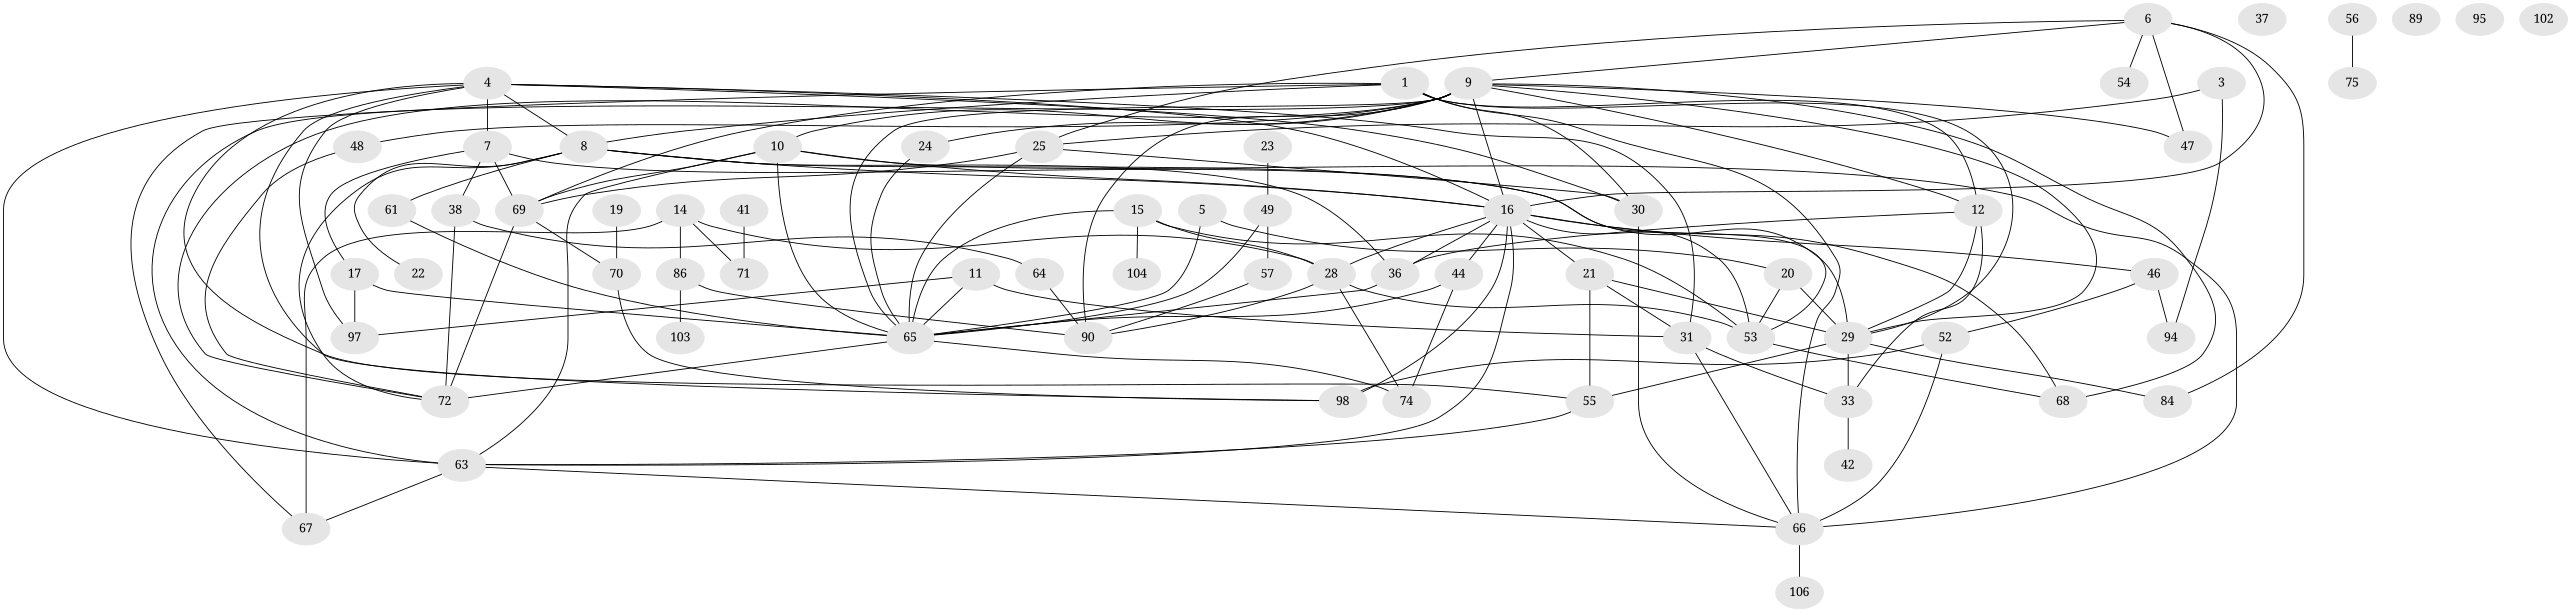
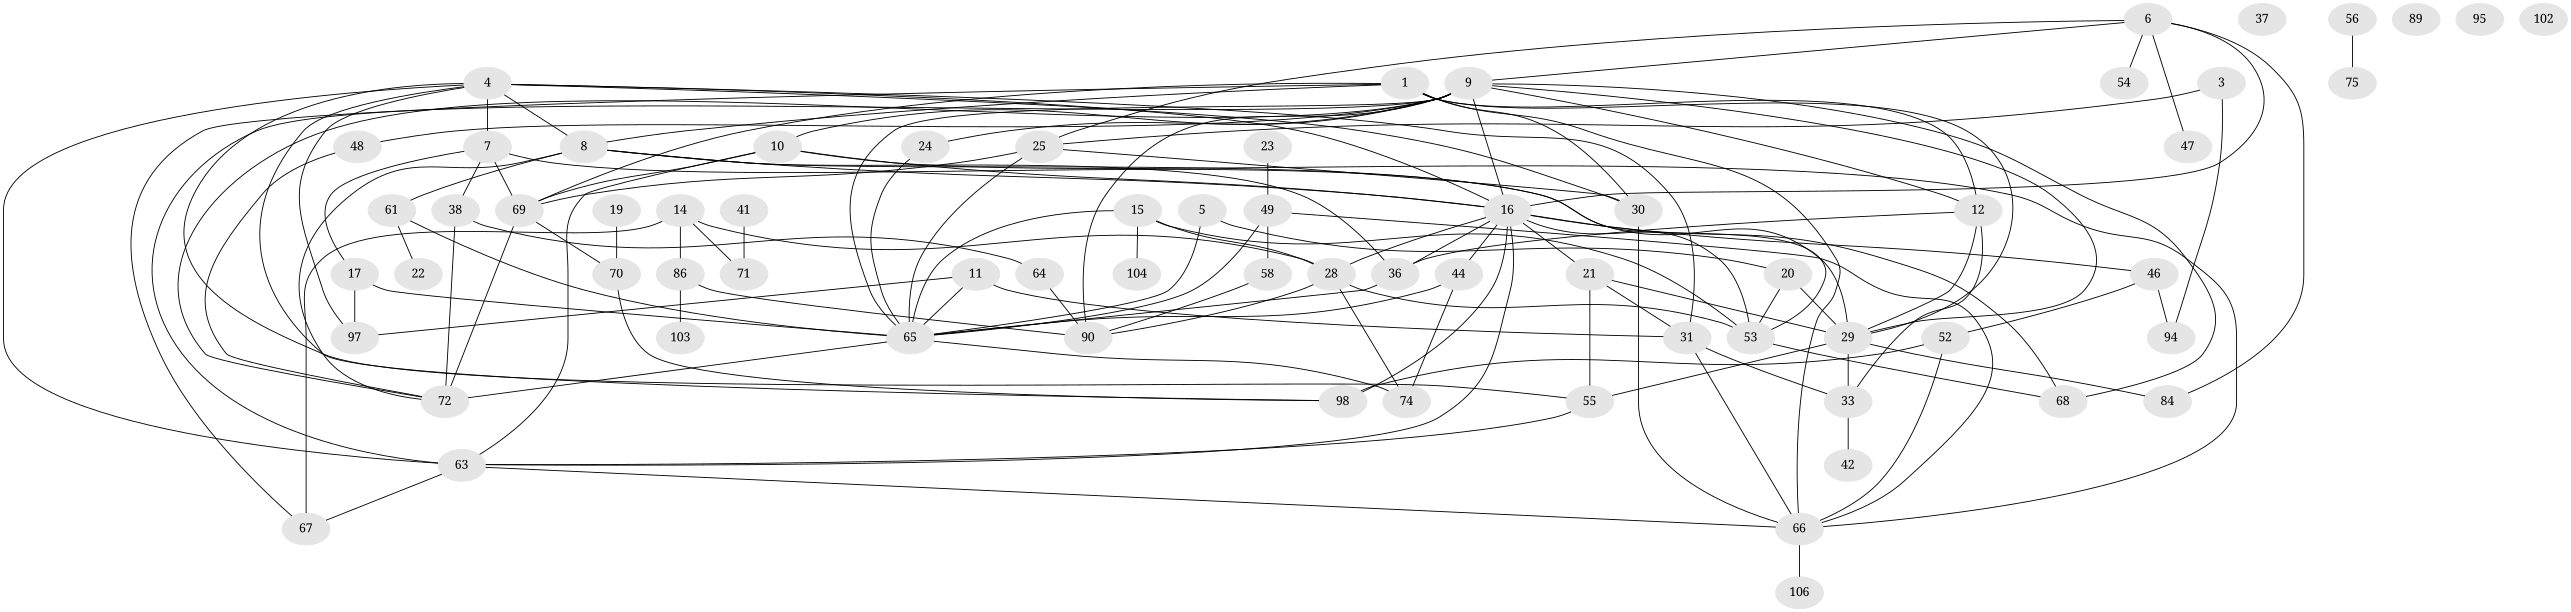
edge "9" -- "47": removed
edge "8" -- "22": now "61" -- "22"
edge "49" -- "66": added
edge "10" -- "65": removed
node "57": label "57" -> "58"
